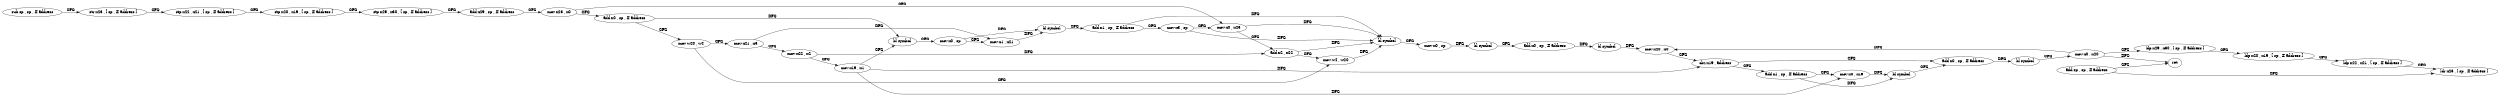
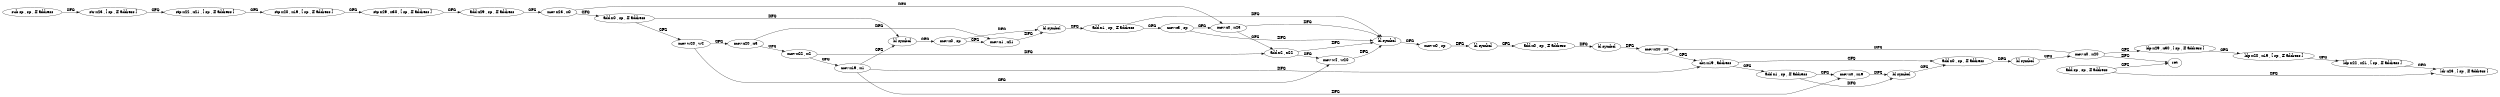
edge "mov x23 , x0" -> "mov x0 , x23": label "CFG" -> "DFG"
node "mov x21 , x3": label "mov x21 , x3" -> "mov x20 , x3"
